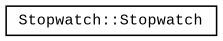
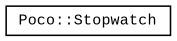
node "Stopwatch::Stopwatch": label "Stopwatch::Stopwatch" -> "Poco::Stopwatch"
